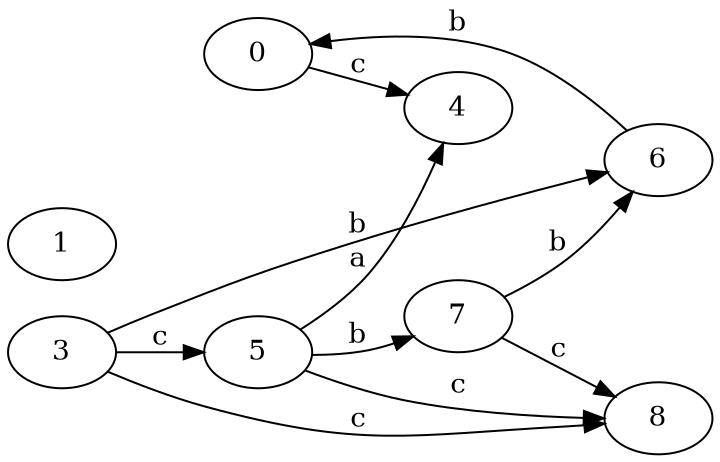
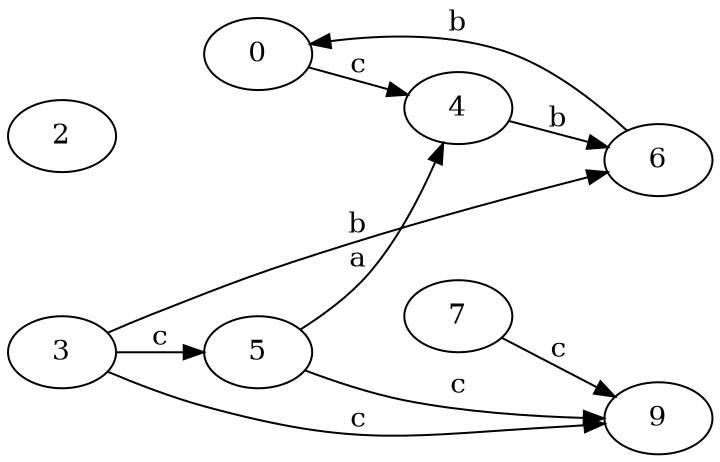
node "2": added
node "1": removed
edge "7" -> "6": now "4" -> "6"
edge "5" -> "7": removed, label "b"
node "8": label "8" -> "9"
